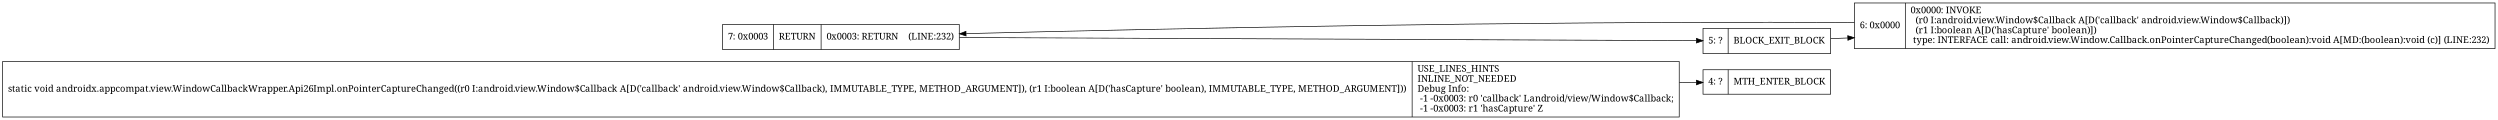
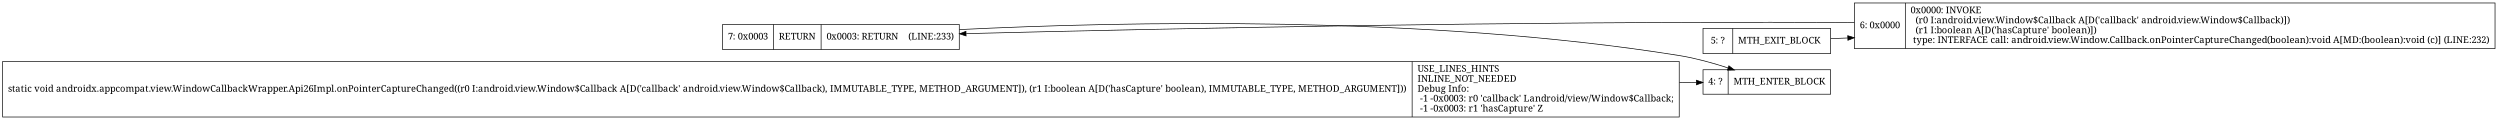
node "7: 0x0003": text "0x0003: RETURN    (LINE:232)" -> "0x0003: RETURN    (LINE:233)"
edge "7: 0x0003" -> "5: ?": now "7: 0x0003" -> "4: ?"
node "5: ?": text "BLOCK_EXIT_BLOCK" -> "MTH_EXIT_BLOCK"
